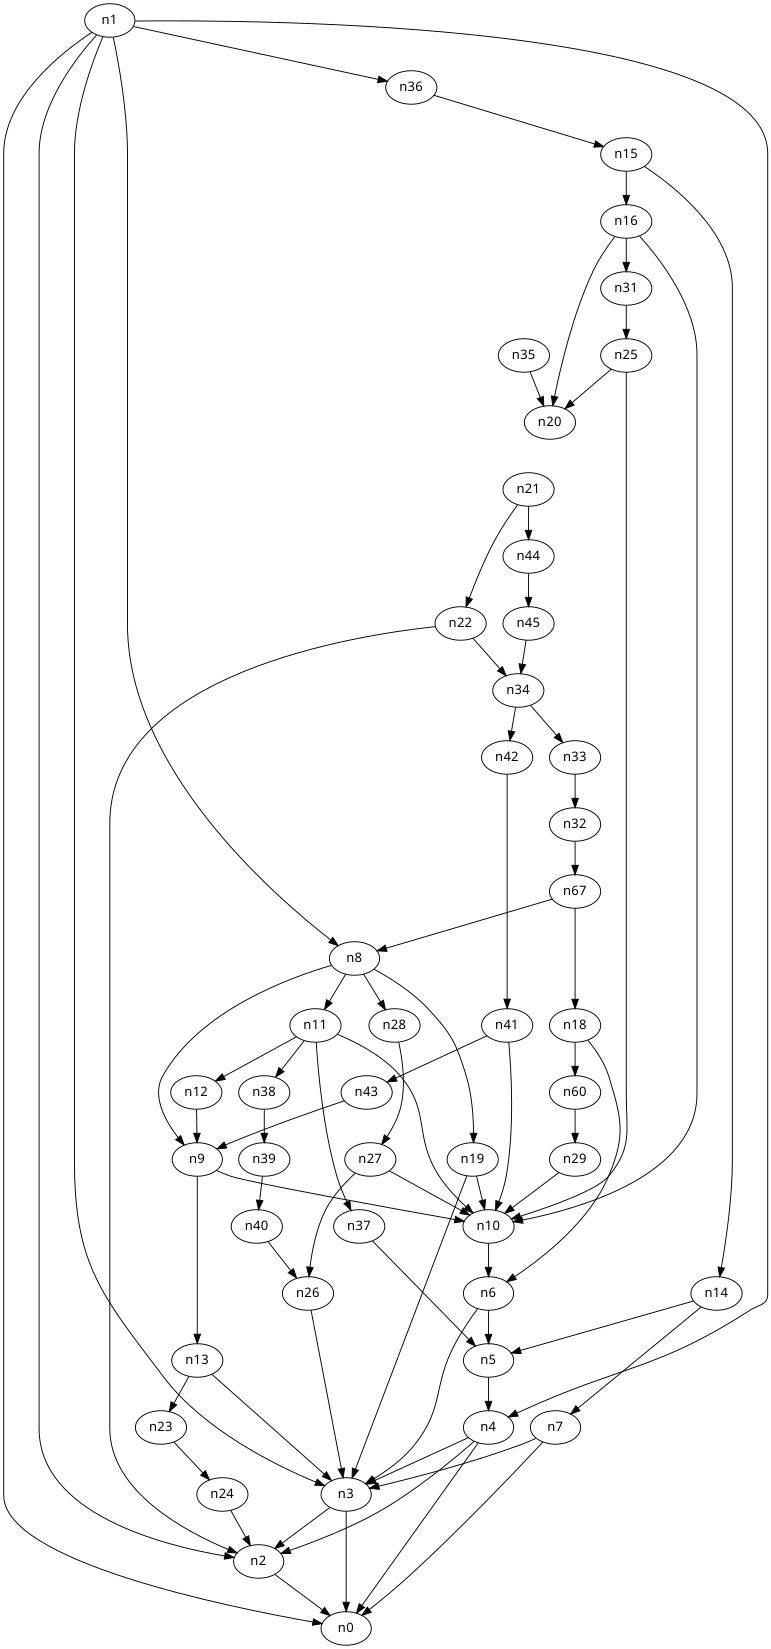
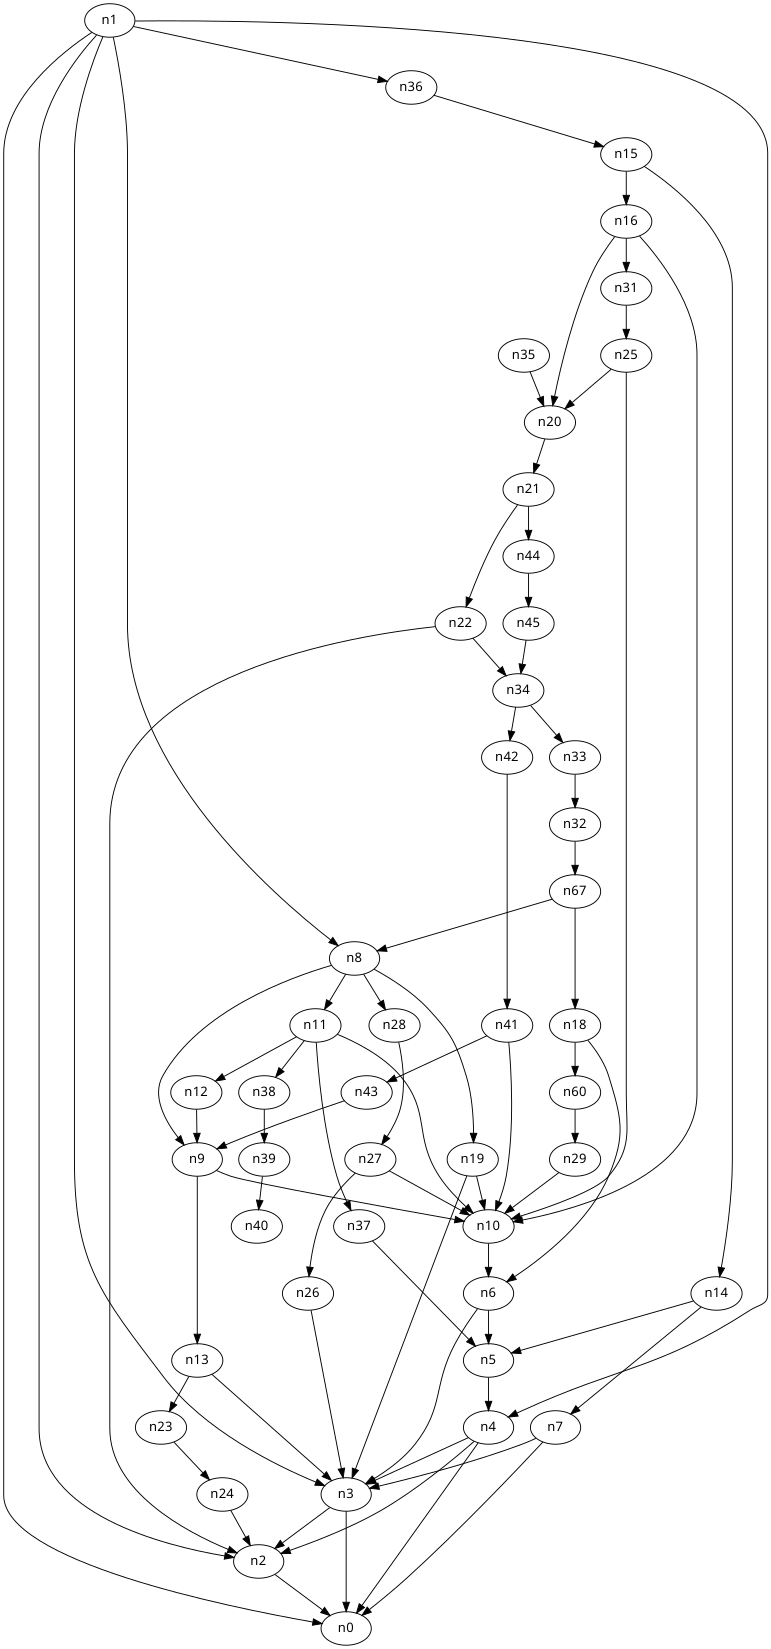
edge "n20" -> "n21": added
edge "n40" -> "n26": removed
